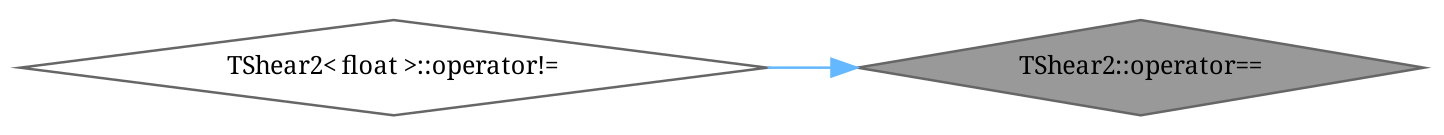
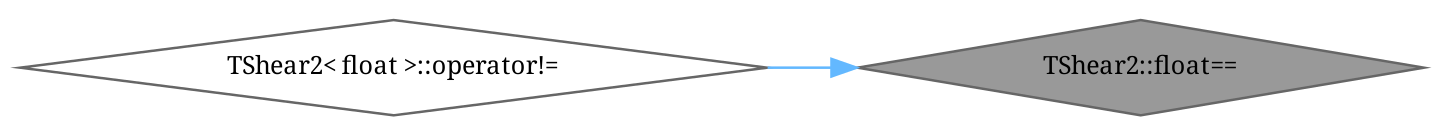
node "TShear2::operator==": label "TShear2::operator==" -> "TShear2::float=="
